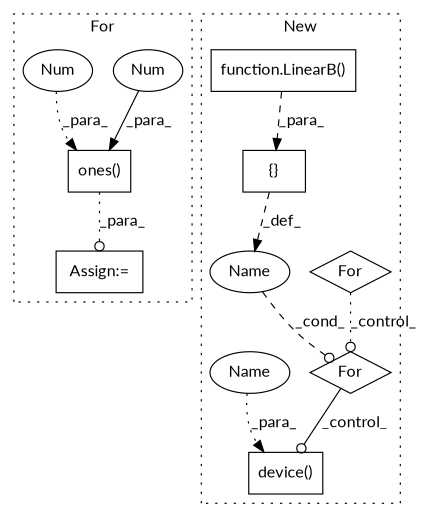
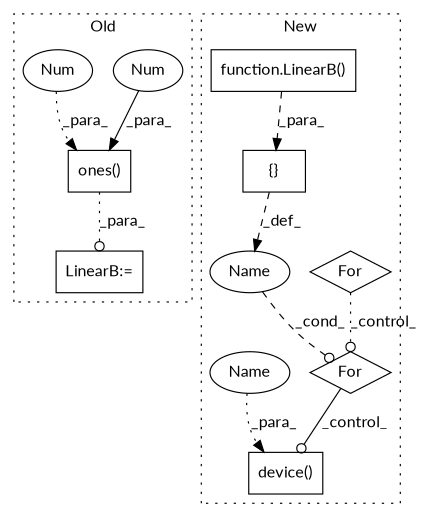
cluster "For": label "For" -> "Old"
node "Assign:=": label "Assign:=" -> "LinearB:="
